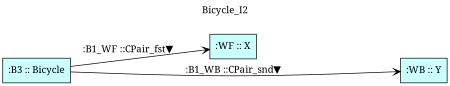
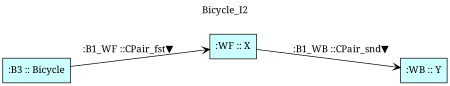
edge ":B3 :: Bicycle" -> ":WB :: Y": now ":WF :: X" -> ":WB :: Y"
